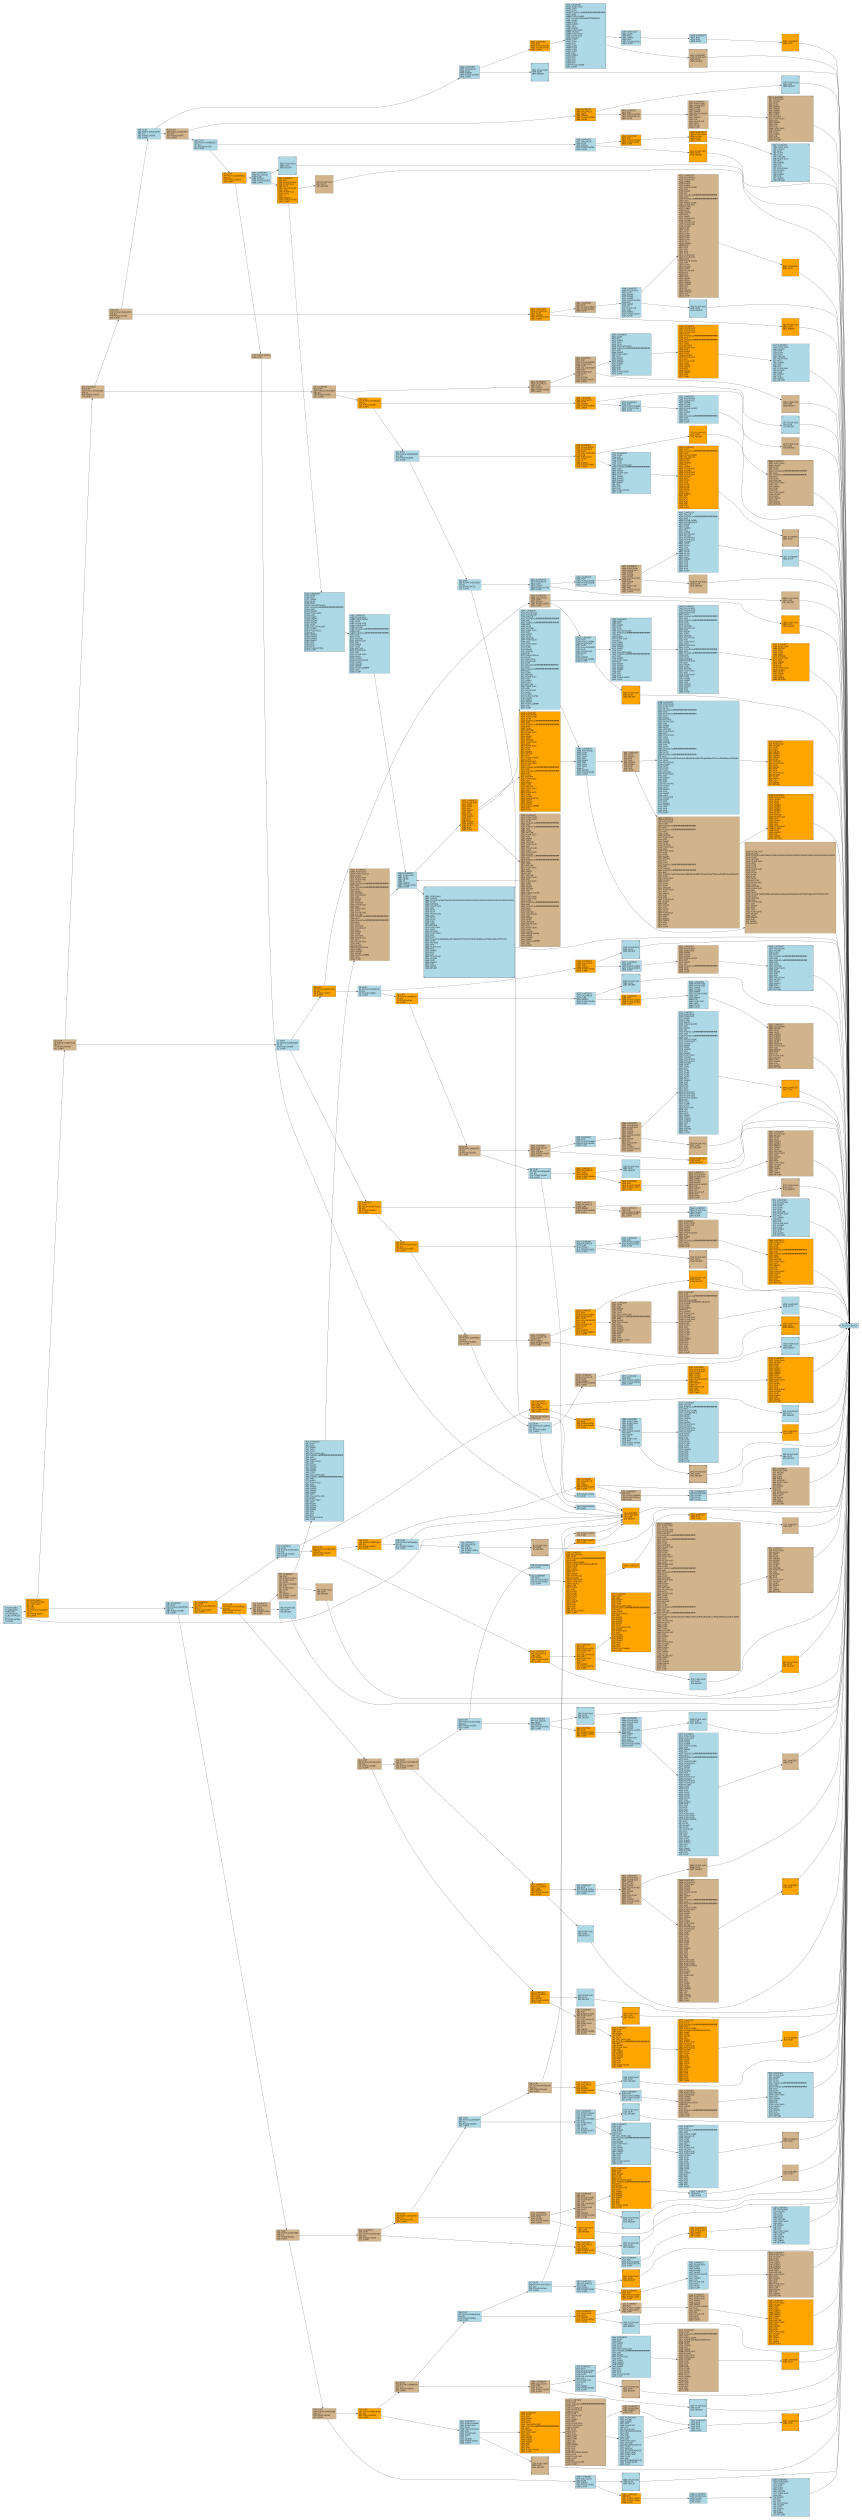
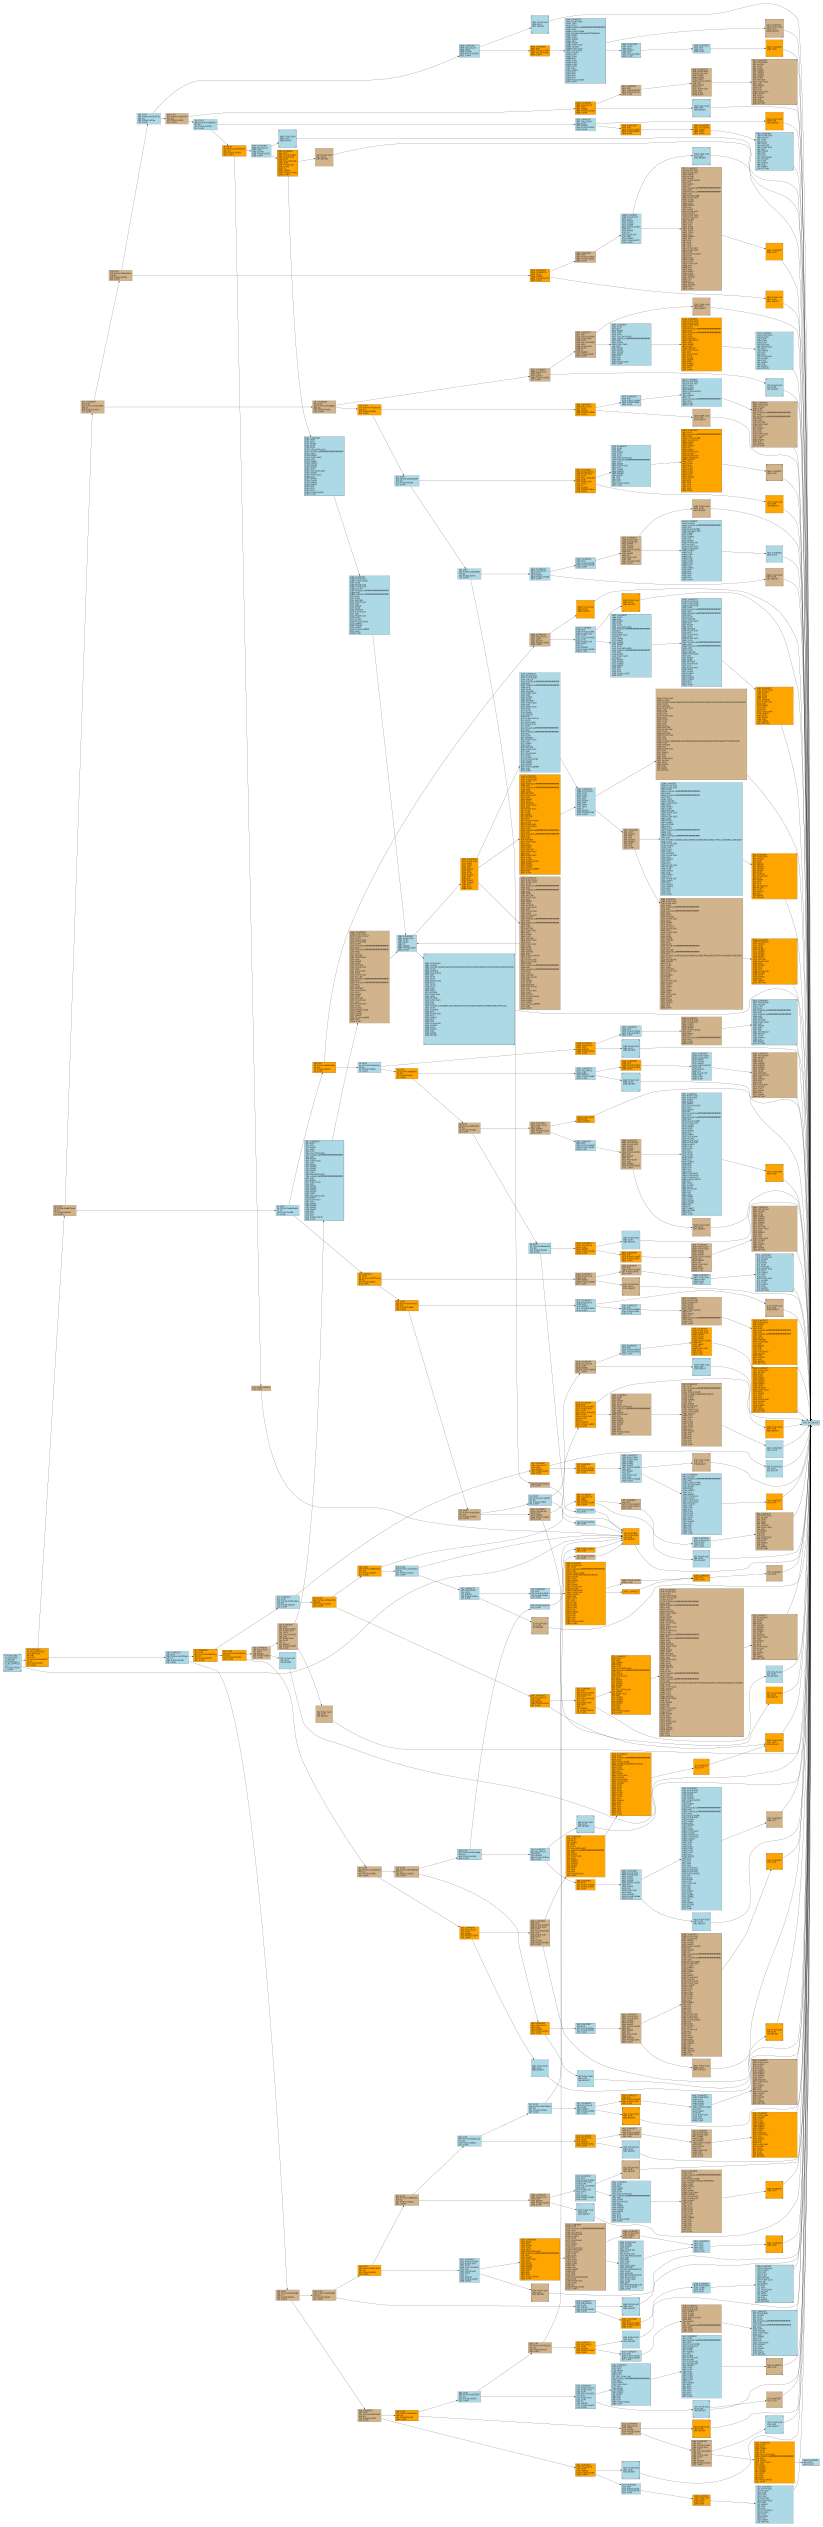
node "3086: PUSH2 0x0c13 3089: JUMP": added
edge "951: JUMPDEST 952: STOP" -> "6123: EXIT BLOCK": now "951: JUMPDEST 952: STOP" -> "2232: PUSH1 0x00 2234: DUP1 2235: REVERT"
edge "4138: JUMPDEST 4139: POP 4140: JUMP" -> "1121: JUMPDEST 1122: STOP": now "1141: PUSH1 0x00 1143: DUP1 1144: REVERT" -> "1121: JUMPDEST 1122: STOP"
